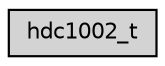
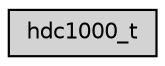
node "hdc1002_t": label "hdc1002_t" -> "hdc1000_t"
